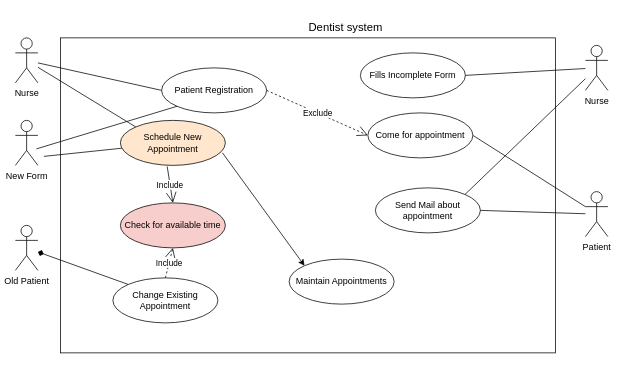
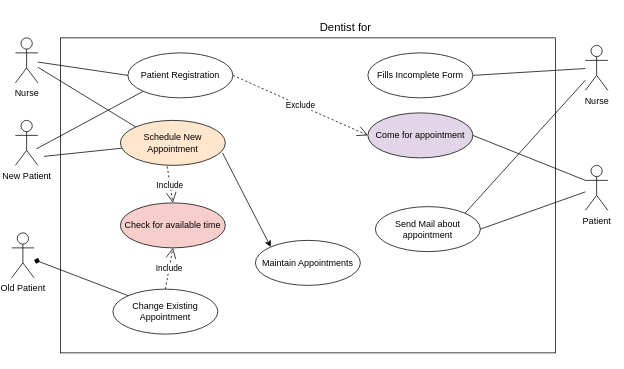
node "Dentist system": label "Dentist system" -> "Dentist for"
node "Fills Incomplete Form": moved (413, 75) -> (420, 75)
node "Patient Registration": moved (214, 90) -> (180, 75)
node "Come for appointment": fillcolor #ffffff -> #e1d5e7
edge "Schedule New Appointment" -> "Check for available time": style solid -> dashed
node "New Form": label "New Form" -> "New Patient"
node "Send Mail about appointment": moved (428, 210) -> (428, 229)
node "Patient": moved (597, 214) -> (597, 188)
node "Old Patient": moved (27, 248) -> (23, 255)
node "Maintain Appointments": moved (342, 282) -> (308, 263)
node "Change Existing Appointment": moved (165, 300) -> (165, 312)
